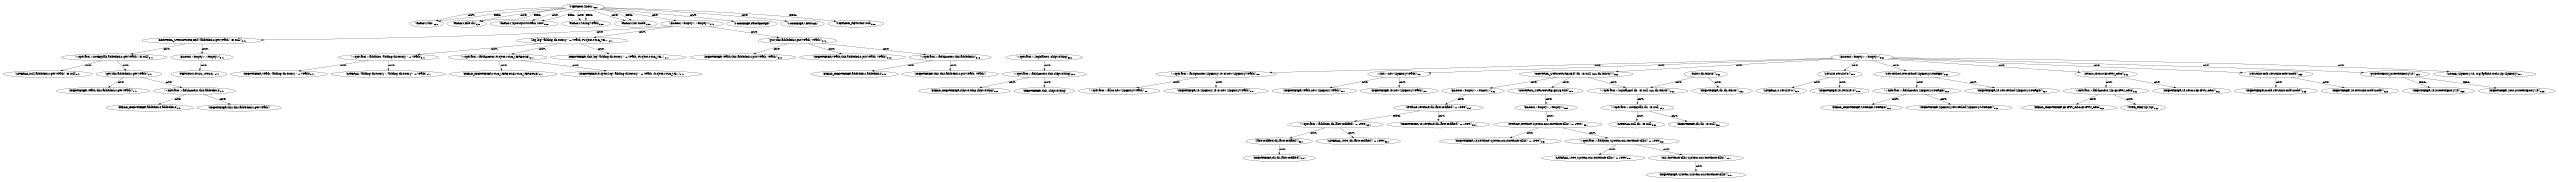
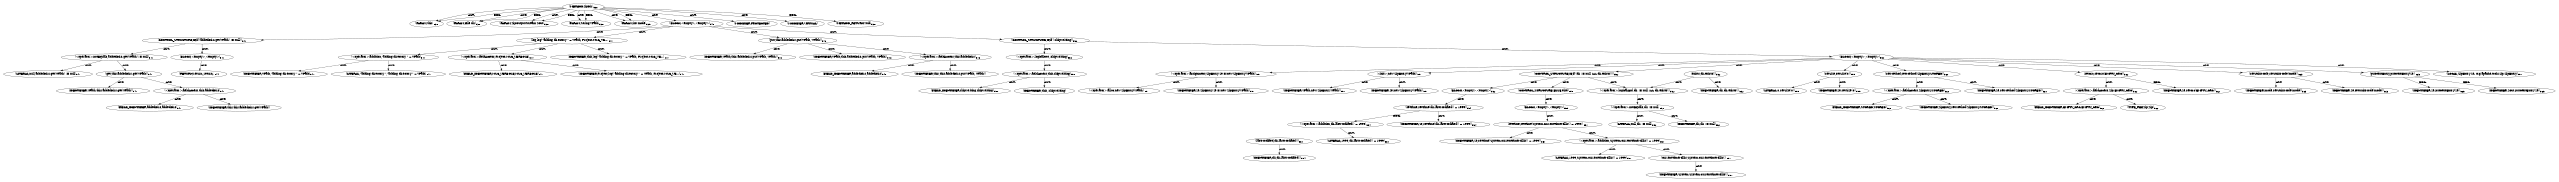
node "(CONTROL_STRUCTURE,IF,if (!skipWriting))": added
edge "(setCrc,setCrc(EMPTY_CRC))" -> "(IDENTIFIER,ze,setCrc(EMPTY_CRC))": label "AST: " -> "DDG: "
edge "(<operator>.addition,dir.lastModified() + 1999)" -> "(lastModified,dir.lastModified())": removed, label "AST:"
